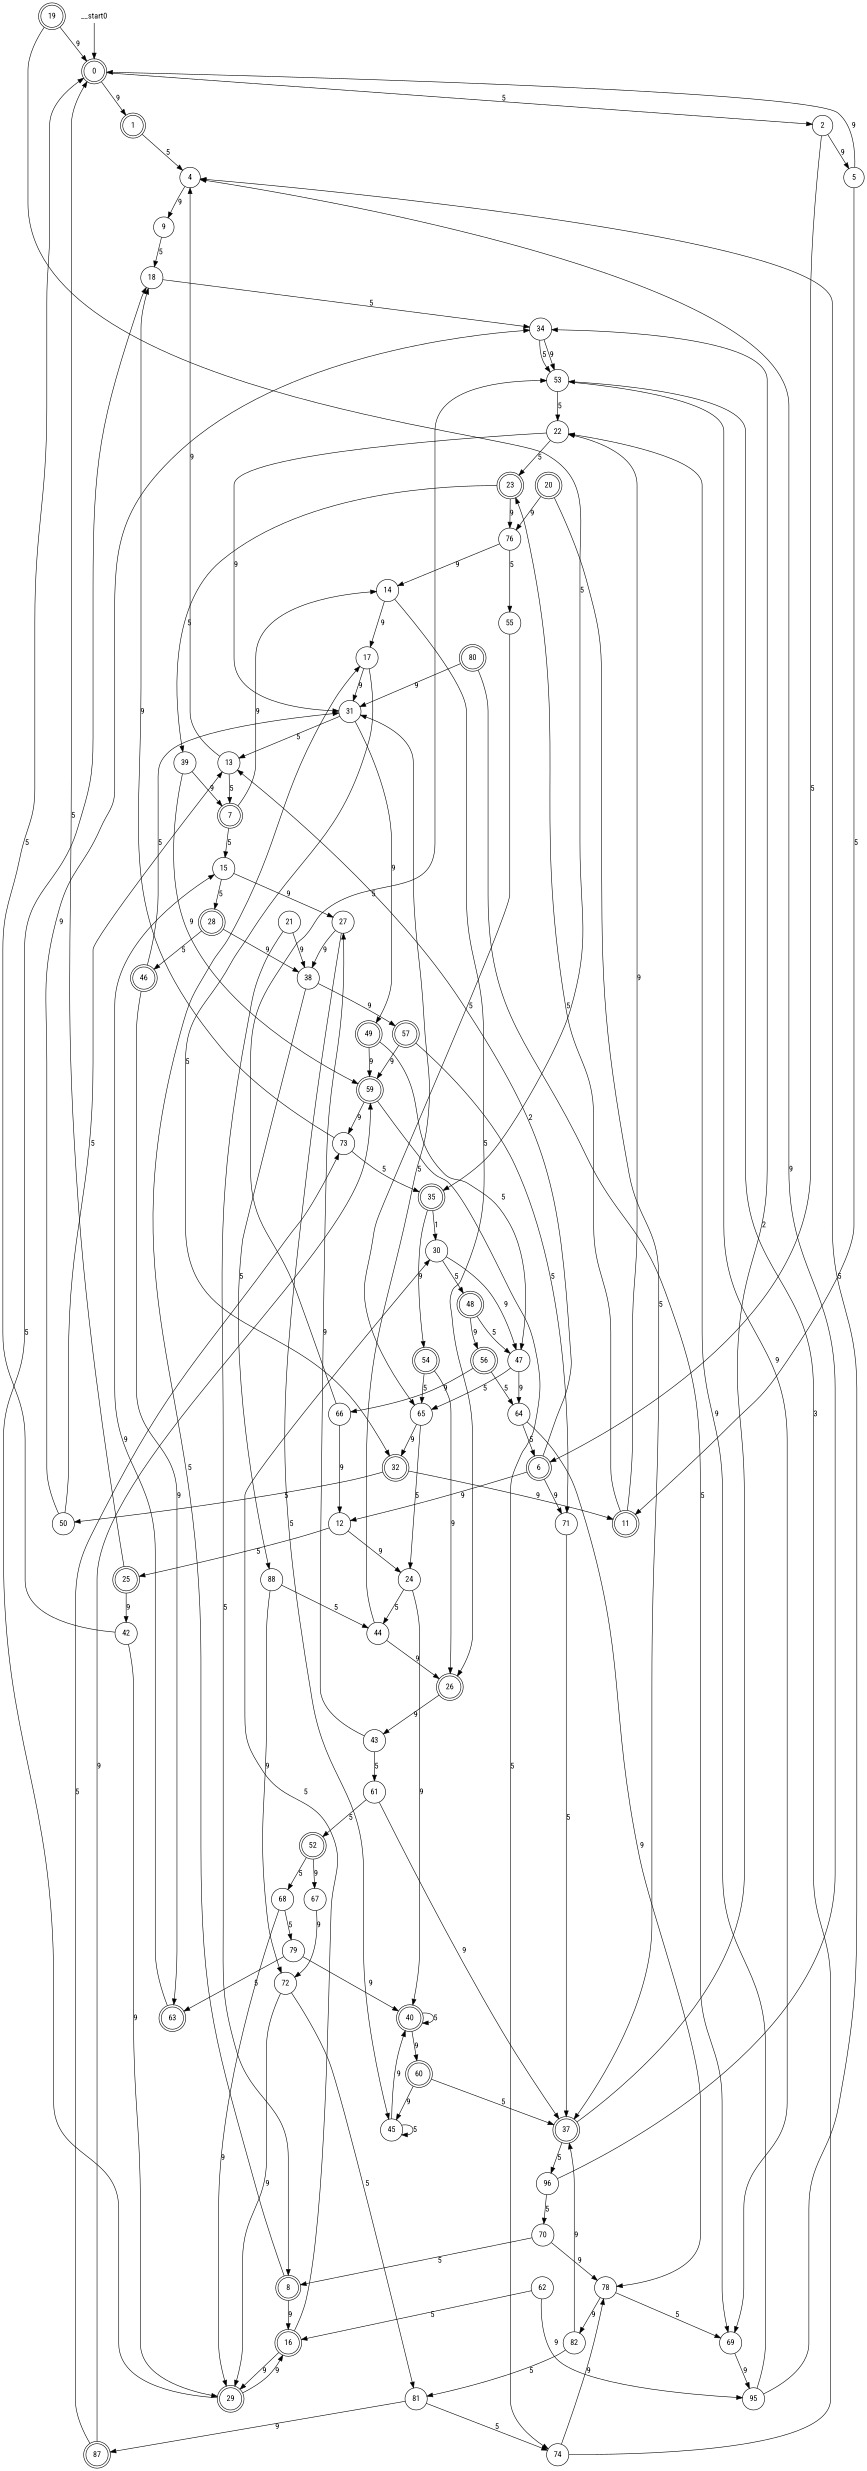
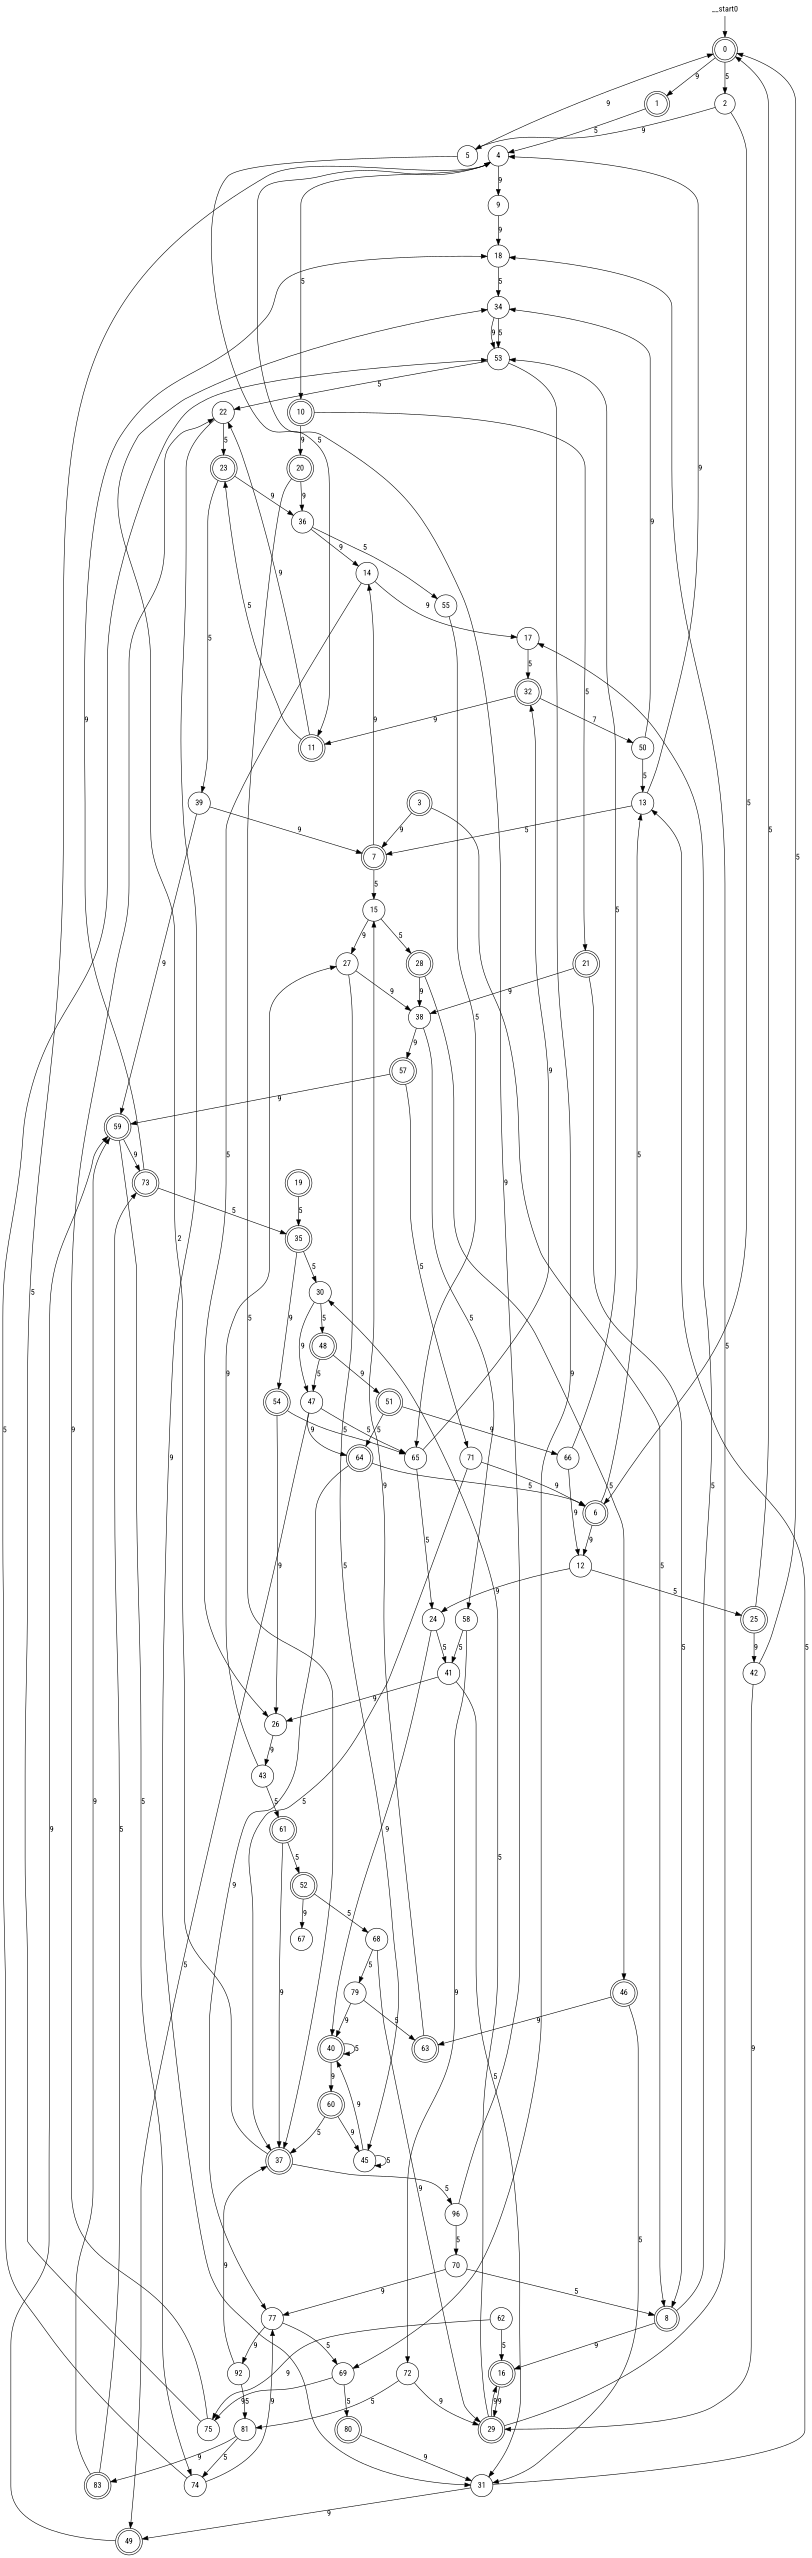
edge "19" -> "0": removed, label "9"
edge "9" -> "18": label "5" -> "9"
node "10": added
node "76": label "76" -> "36"
edge "17" -> "31": removed, label "9"
node "3": added
node "21": shape circle -> doublecircle
edge "6" -> "13": label "2" -> "5"
node "73": shape circle -> doublecircle
edge "49" -> "47": reversed
edge "35" -> "30": label "1" -> "5"
node "56": label "56" -> "51"
node "64": shape circle -> doublecircle
edge "74" -> "53": label "3" -> "5"
edge "80" -> "69": reversed
edge "6" -> "71": reversed
edge "32" -> "50": label "5" -> "7"
node "88": label "88" -> "58"
node "44": label "44" -> "41"
node "26": shape doublecircle -> circle
edge "16" -> "30": now "29" -> "30"
node "61": shape circle -> doublecircle
edge "67" -> "72": removed, label "9"
node "78": label "78" -> "77"
node "82": label "82" -> "92"
node "95": label "95" -> "75"
node "87": label "87" -> "83"
